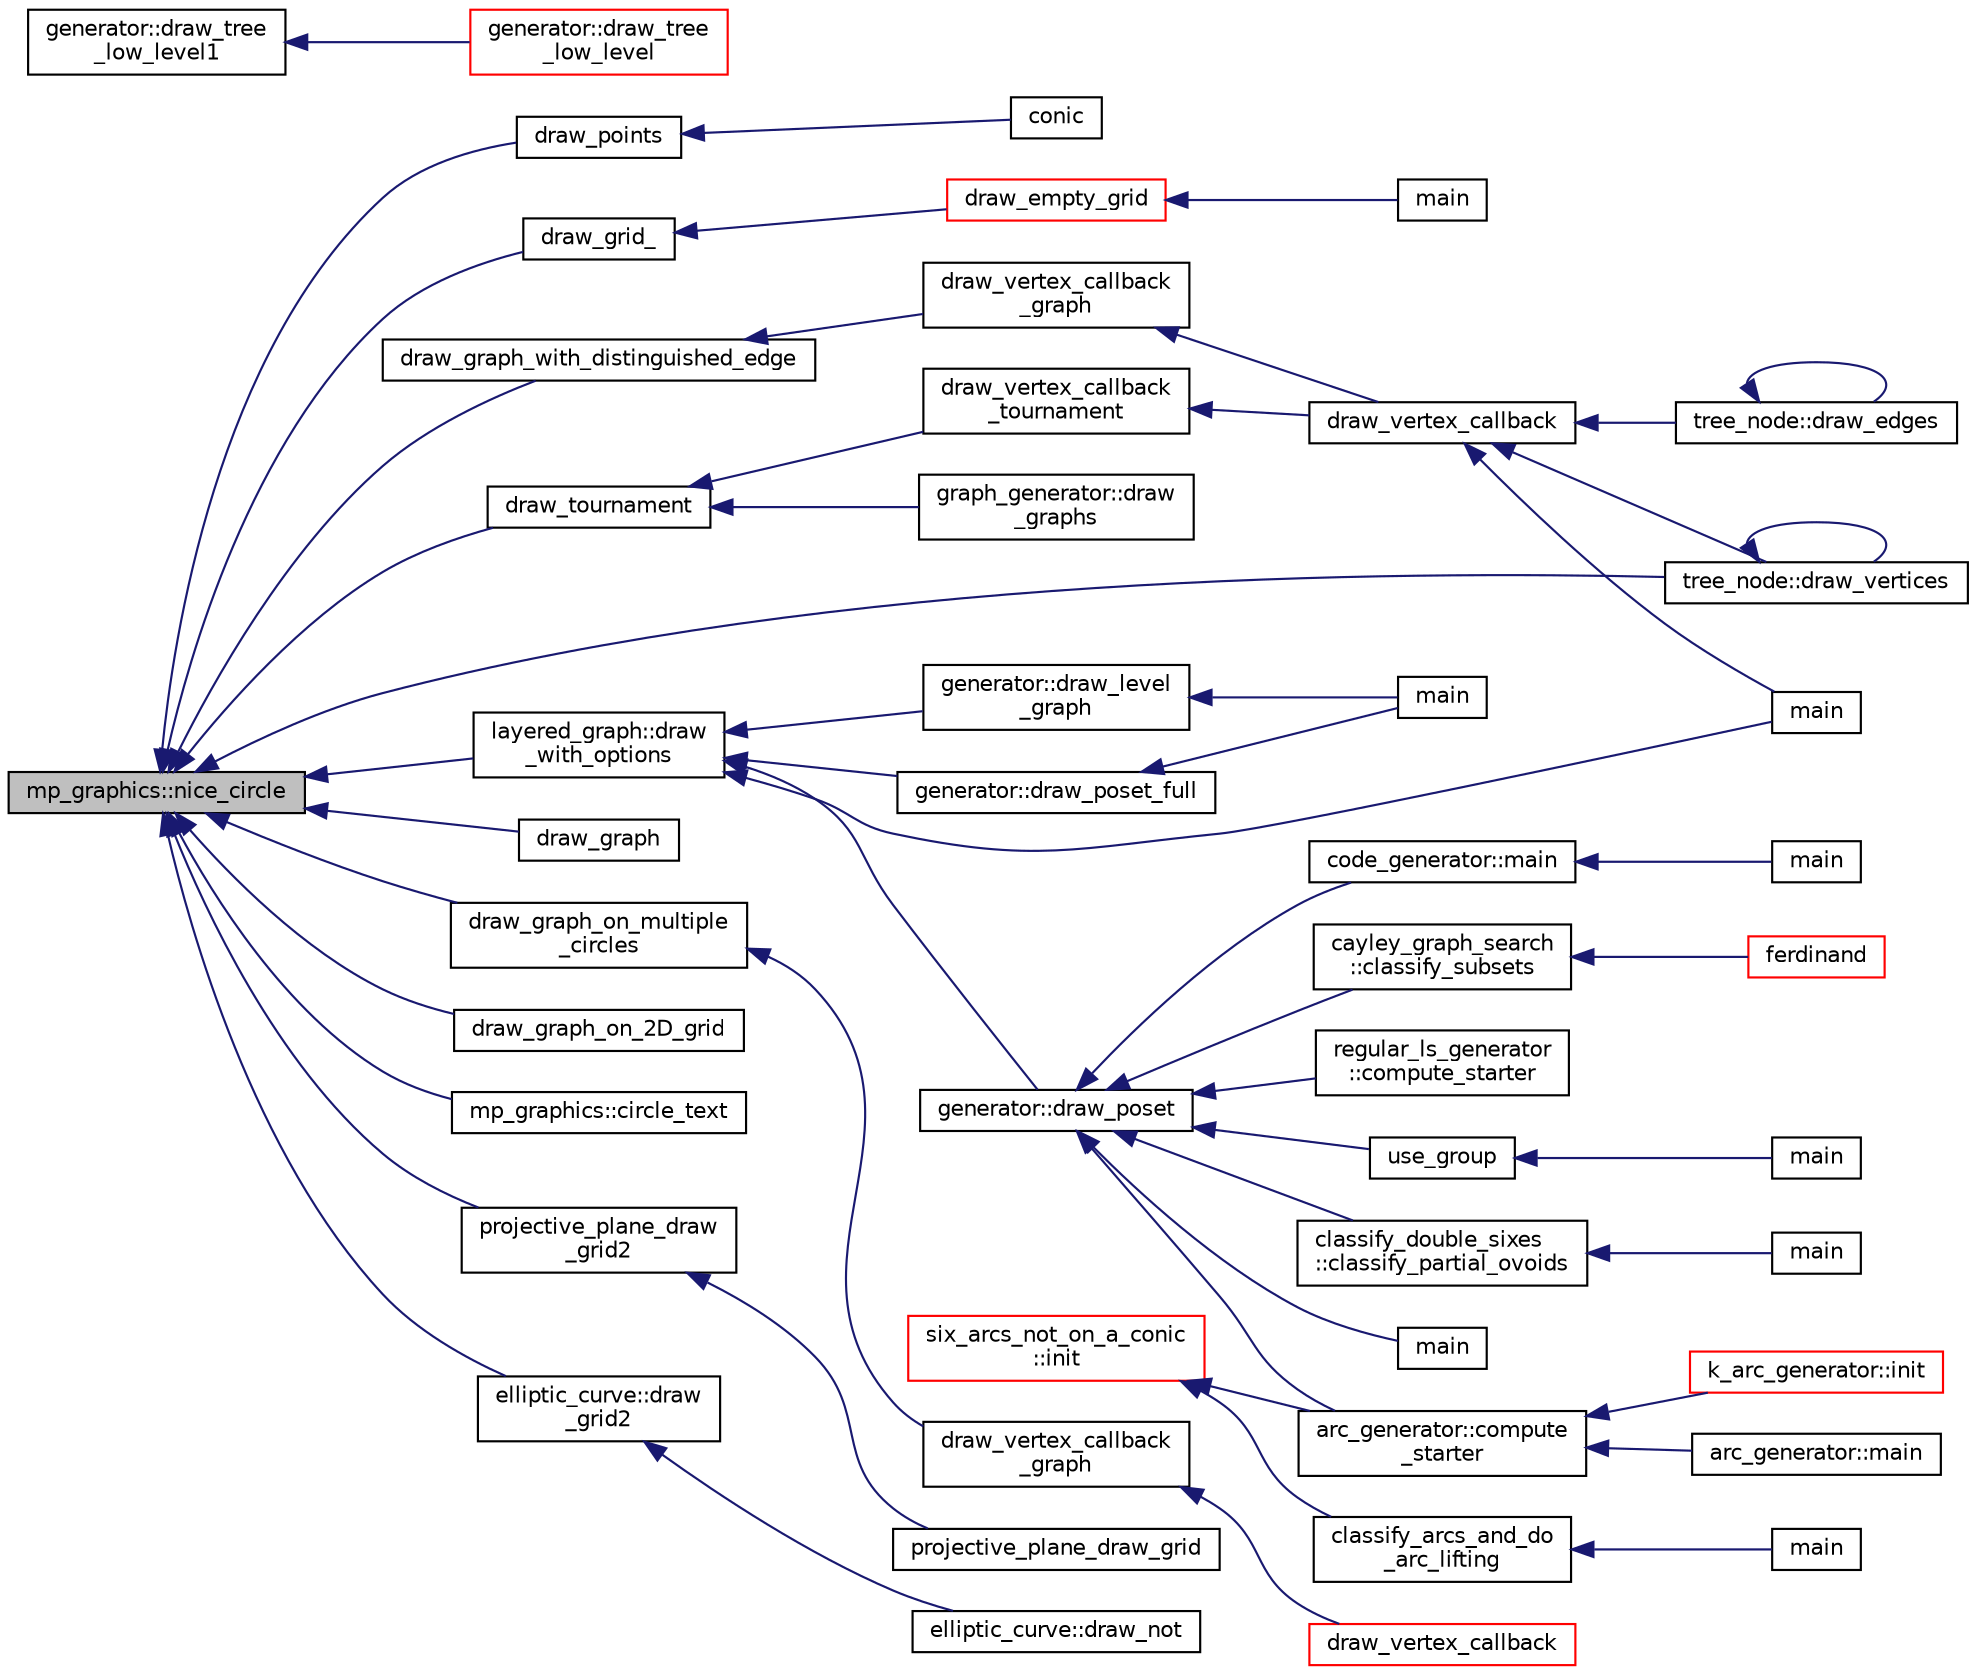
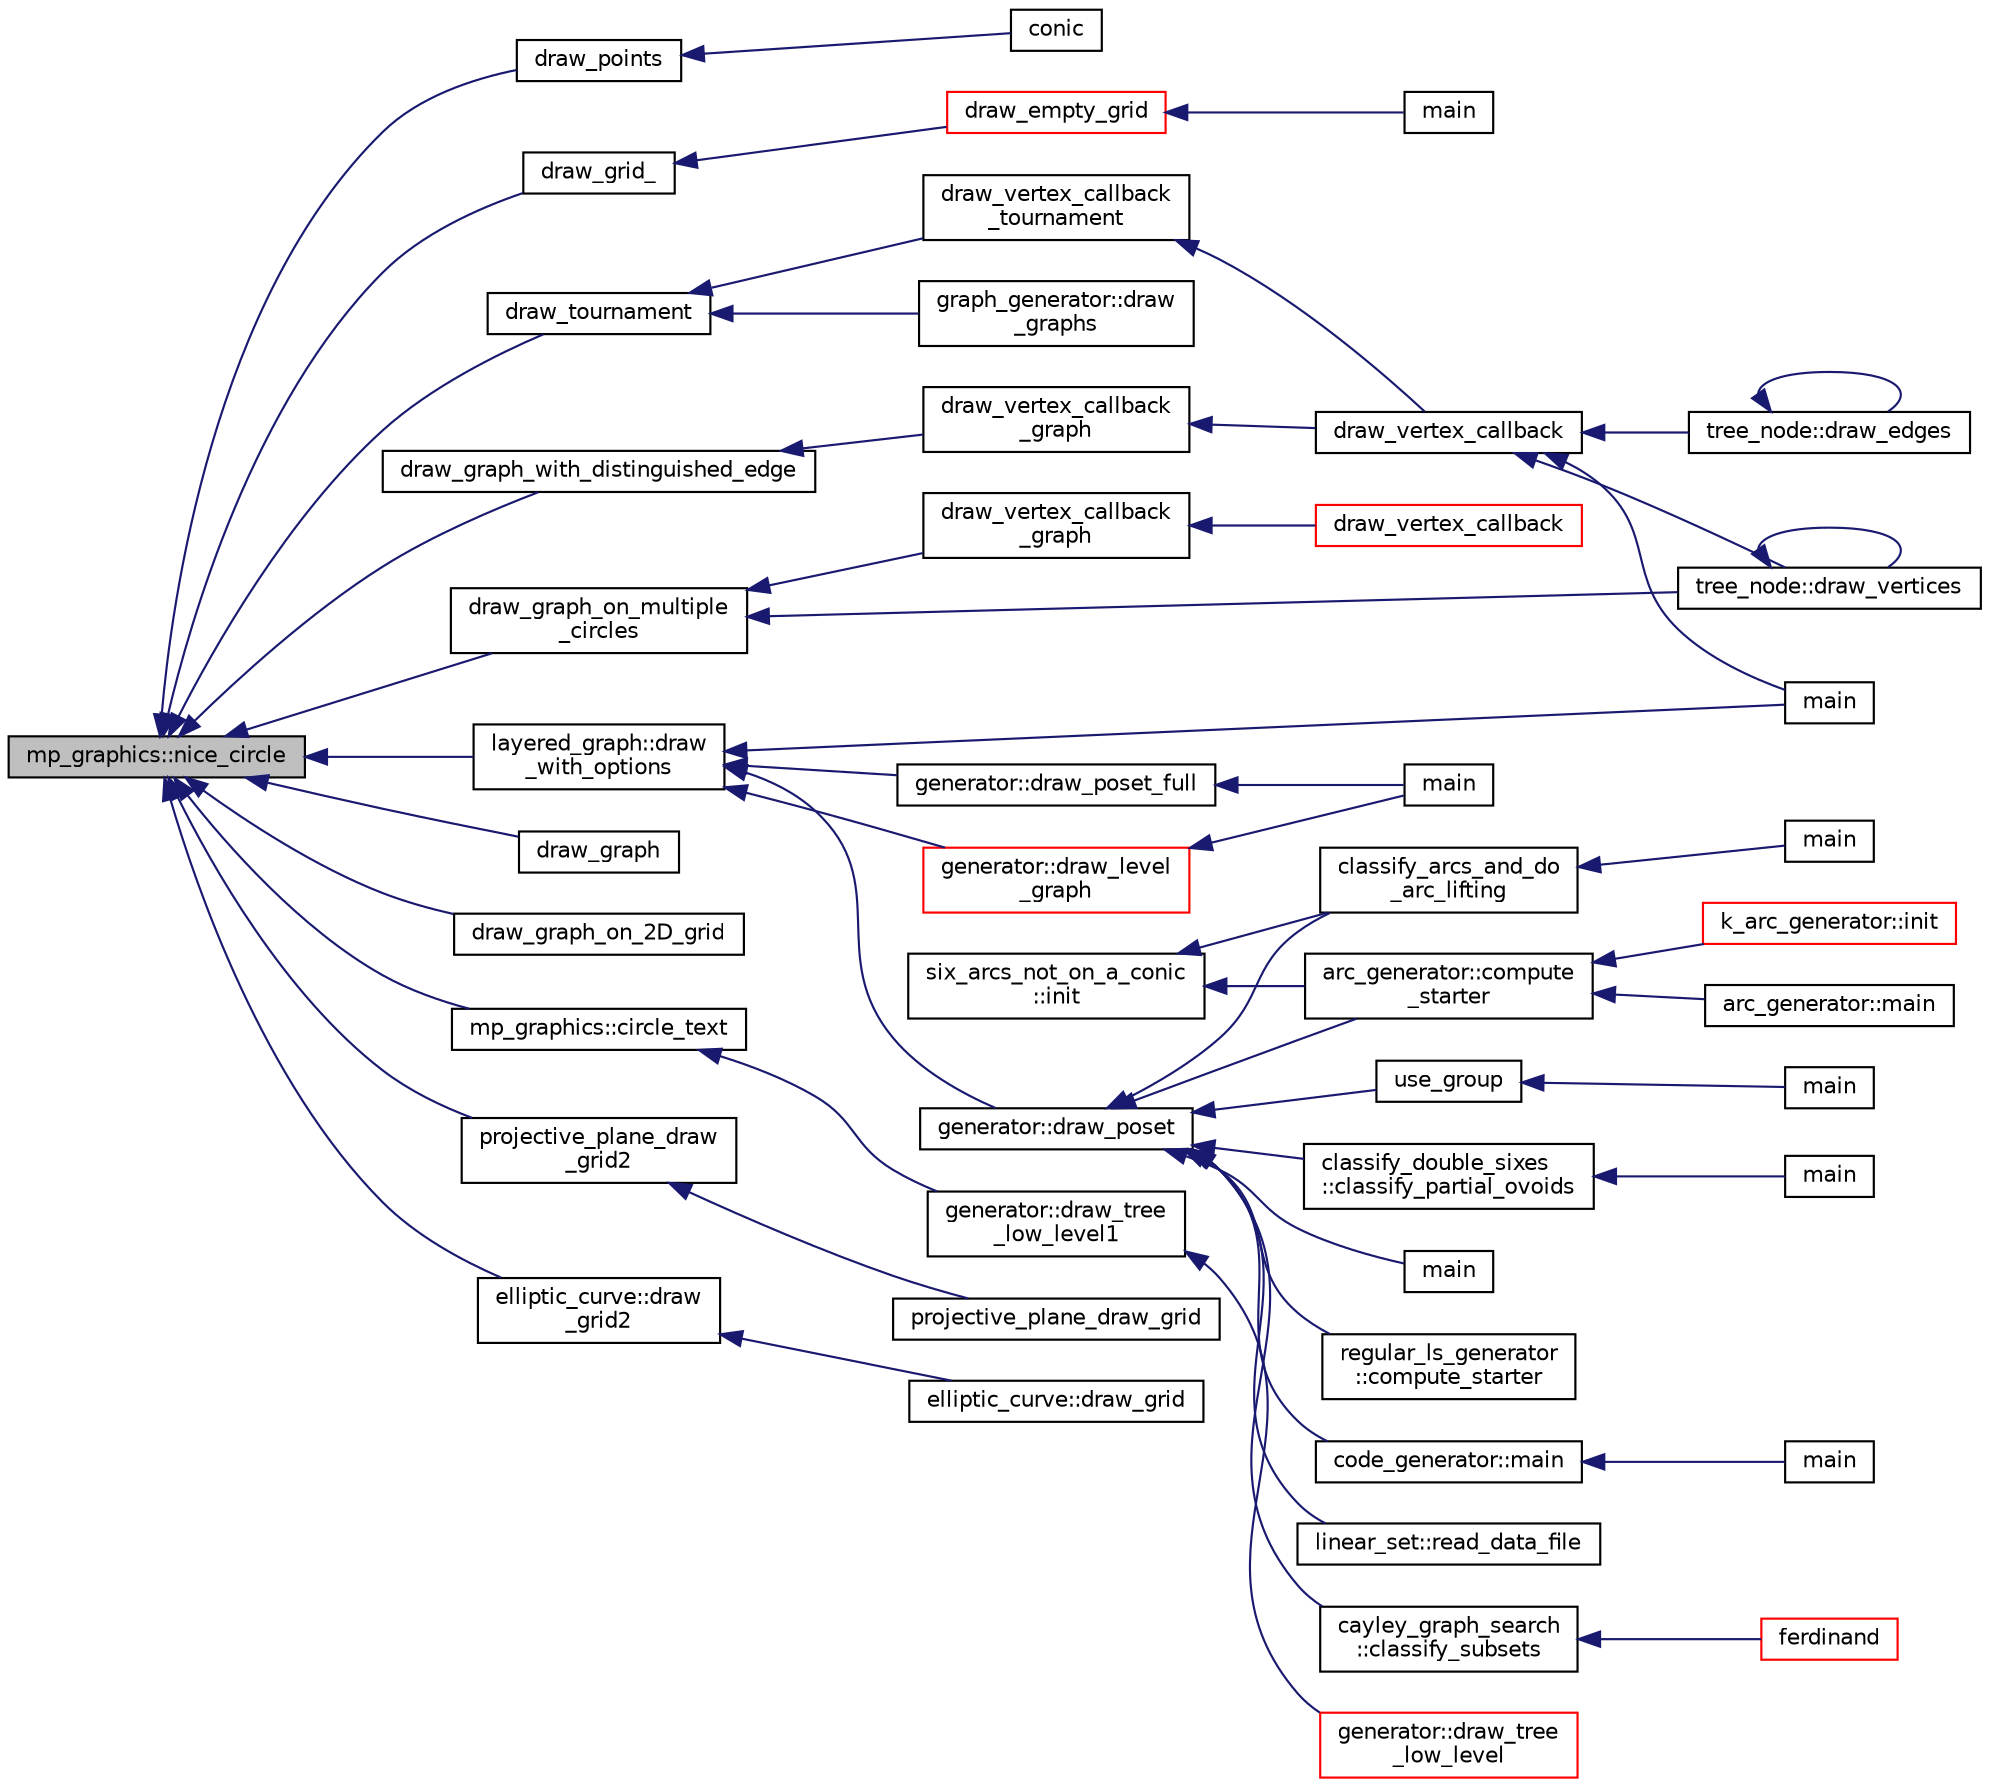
edge "tree_node::draw_vertices" -> "mp_graphics::nice_circle": now "tree_node::draw_vertices" -> "draw_graph_on_multiple _circles"
node "generator::draw_level _graph": color black -> red
edge "classify_arcs_and_do _arc_lifting" -> "generator::draw_poset": added
edge "generator::draw_tree _low_level1" -> "mp_graphics::circle_text": added
node "six_arcs_not_on_a_conic ::init": color red -> black
node "linear_set::read_data_file": added
node "elliptic_curve::draw_not": label "elliptic_curve::draw_not" -> "elliptic_curve::draw_grid"
